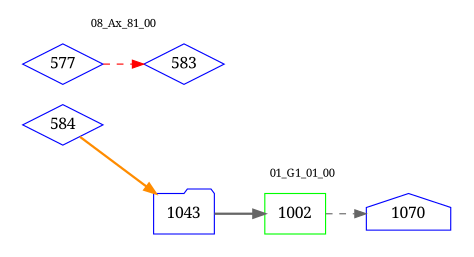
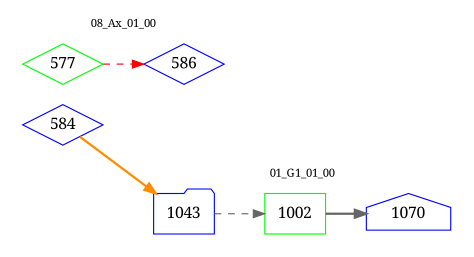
cluster "08_Ax_81_00": label "08_Ax_81_00" -> "08_Ax_01_00"
node "577": color blue -> green
node "583": label "583" -> "586"
edge "1043" -> "1002": style bold -> dashed
edge "1002" -> "1070": style dashed -> bold
